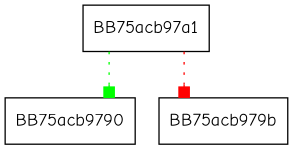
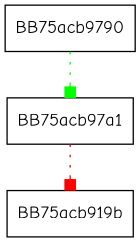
edge "BB75acb97a1" -> "BB75acb9790": reversed
node "BB75acb979b": label "BB75acb979b" -> "BB75acb919b"
